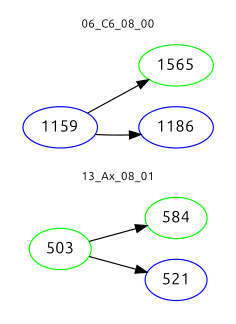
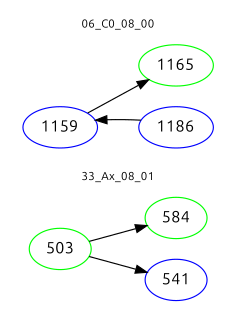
cluster "06_C6_08_00": label "06_C6_08_00" -> "06_C0_08_00"
node "1565": label "1565" -> "1165"
edge "1159" -> "1186": reversed
cluster "13_Ax_08_01": label "13_Ax_08_01" -> "33_Ax_08_01"
node "521": label "521" -> "541"
